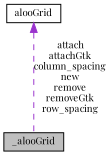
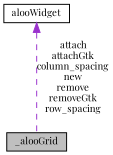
node "alooGrid": label "alooGrid" -> "alooWidget"
